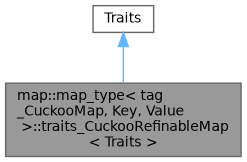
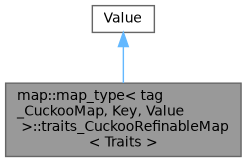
node "Traits": label "Traits" -> "Value"
